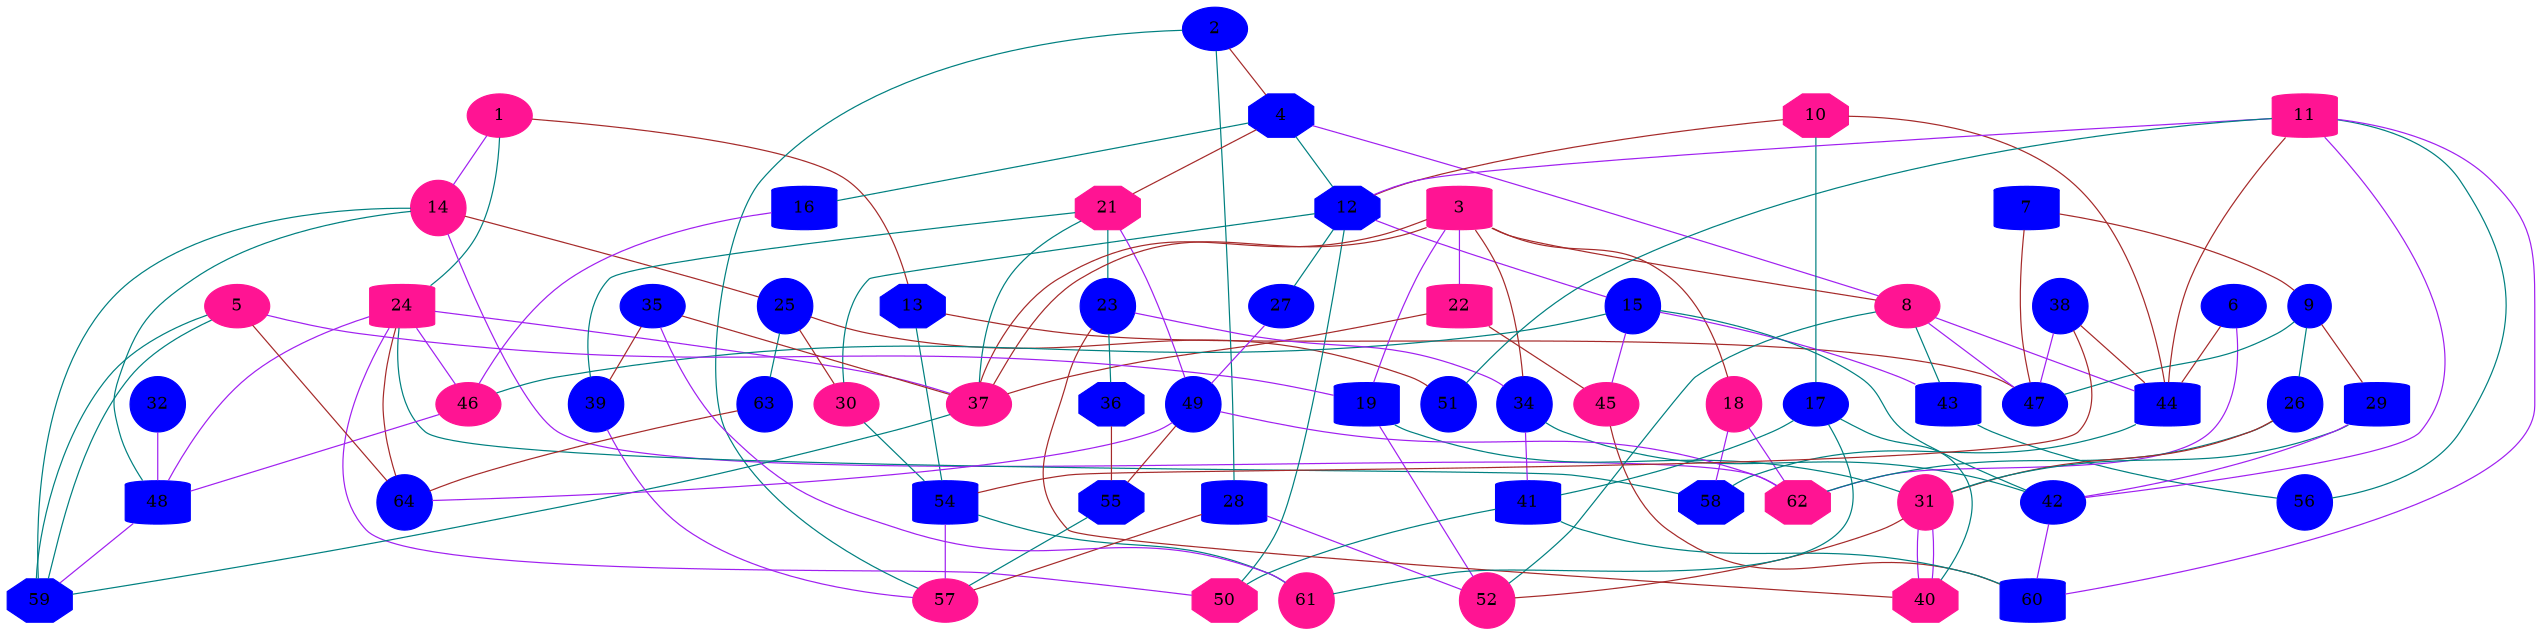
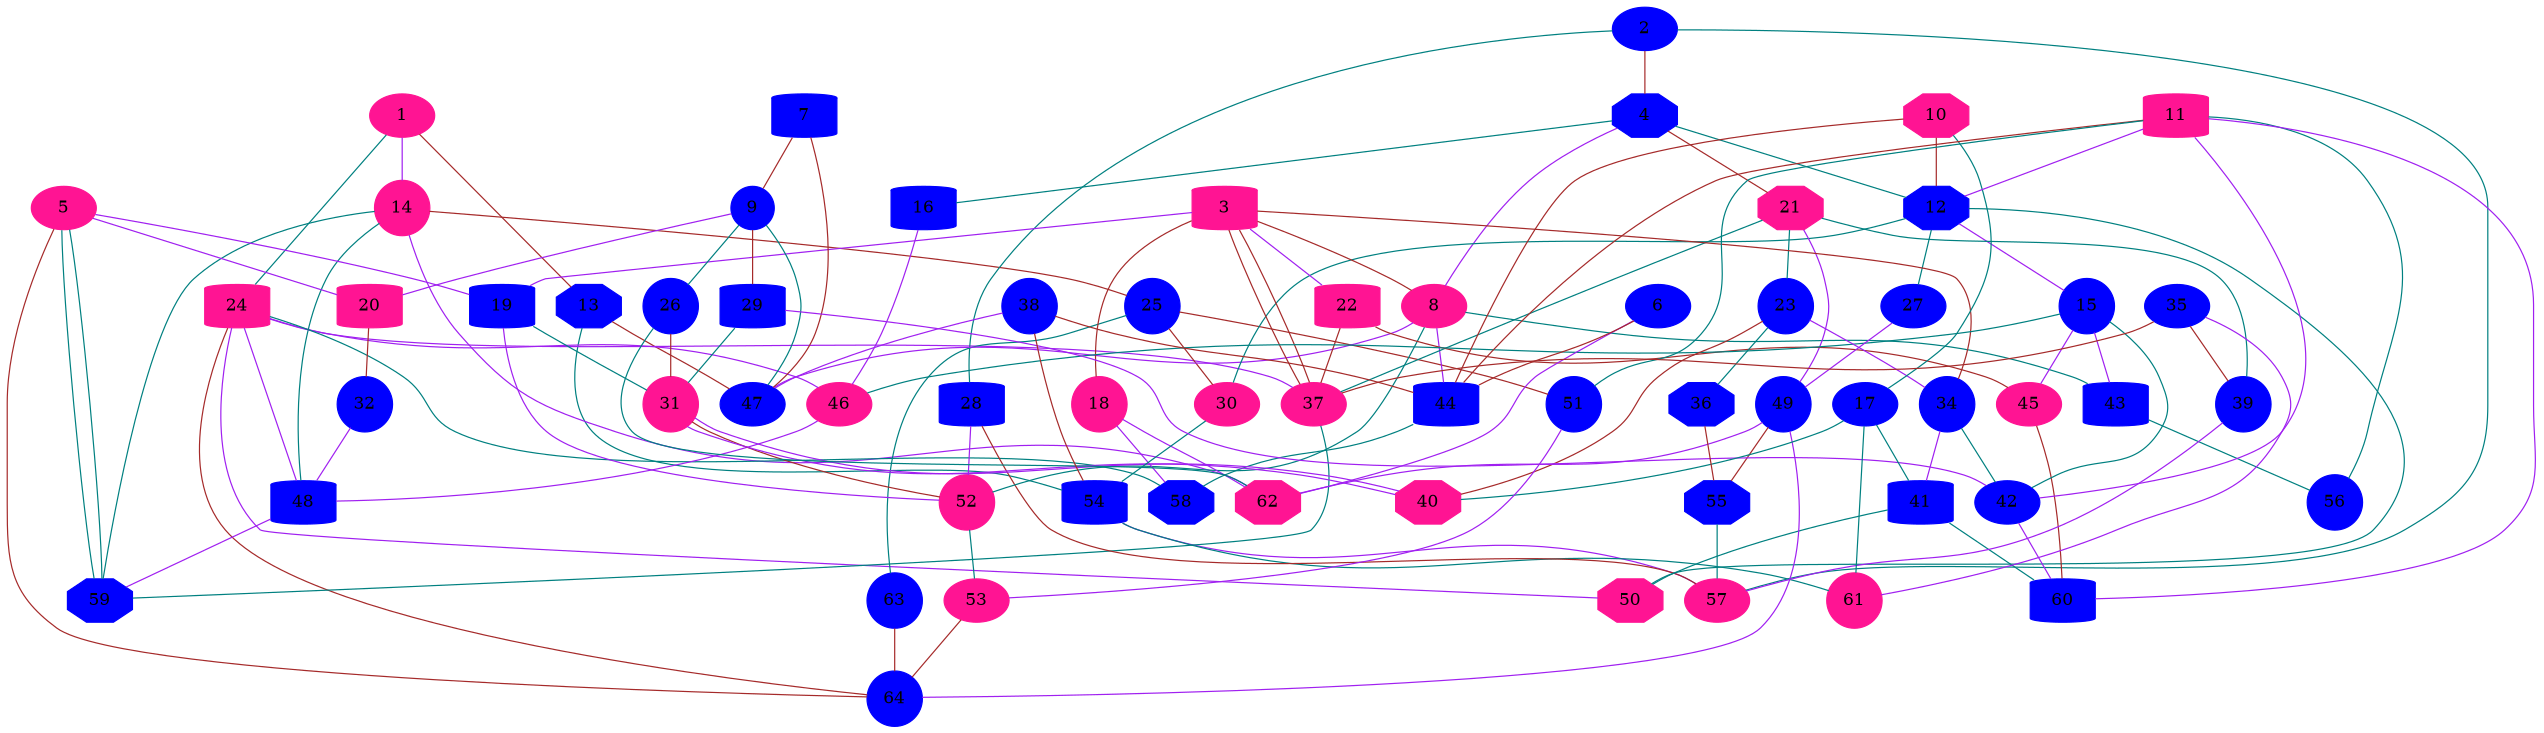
node "20": added
node "53": added
